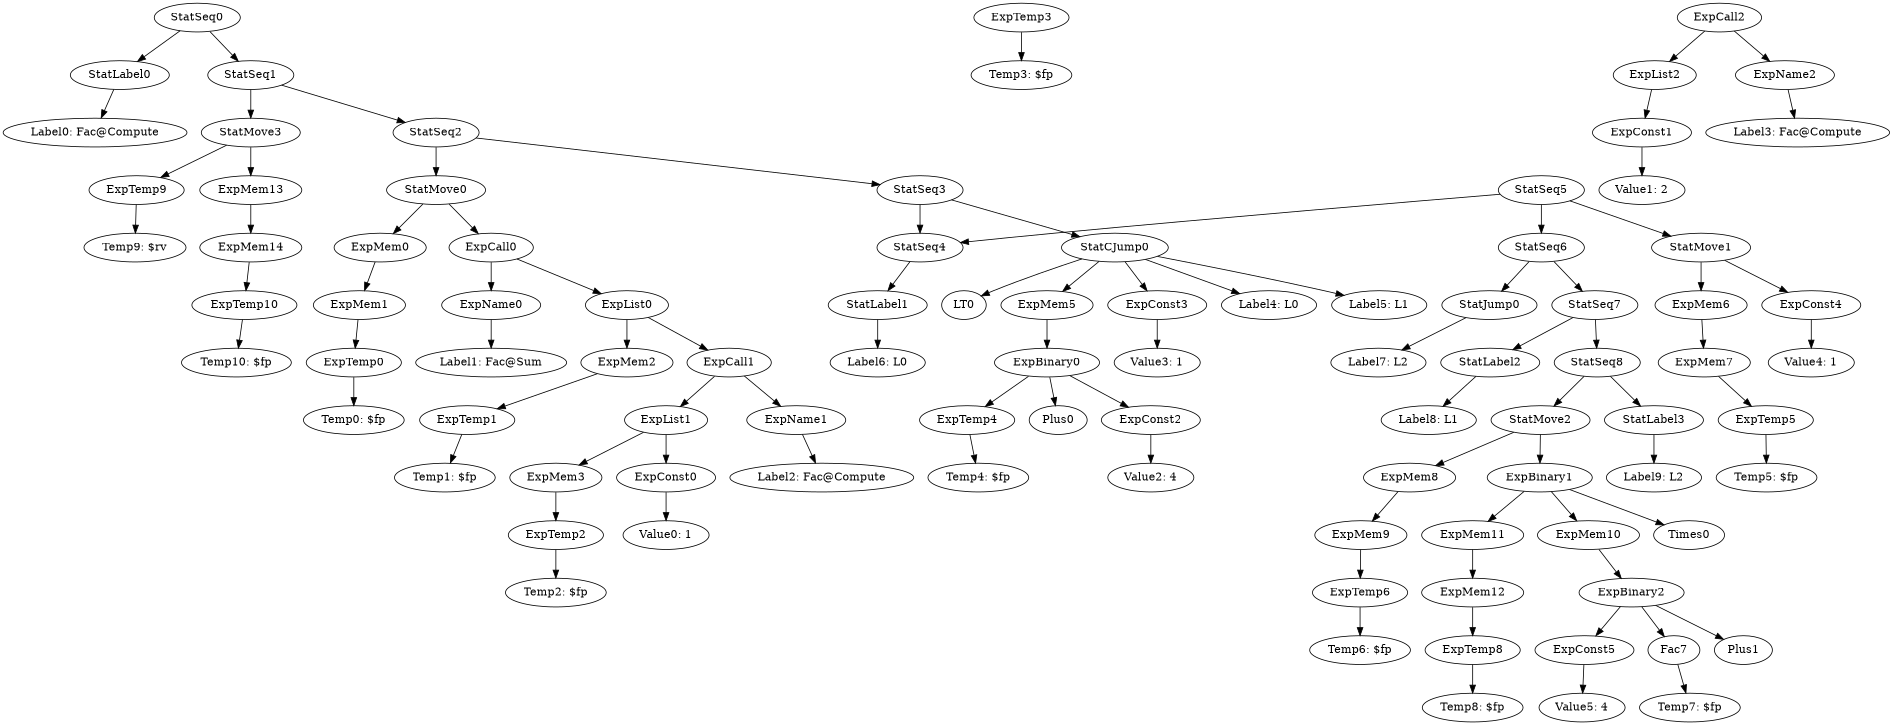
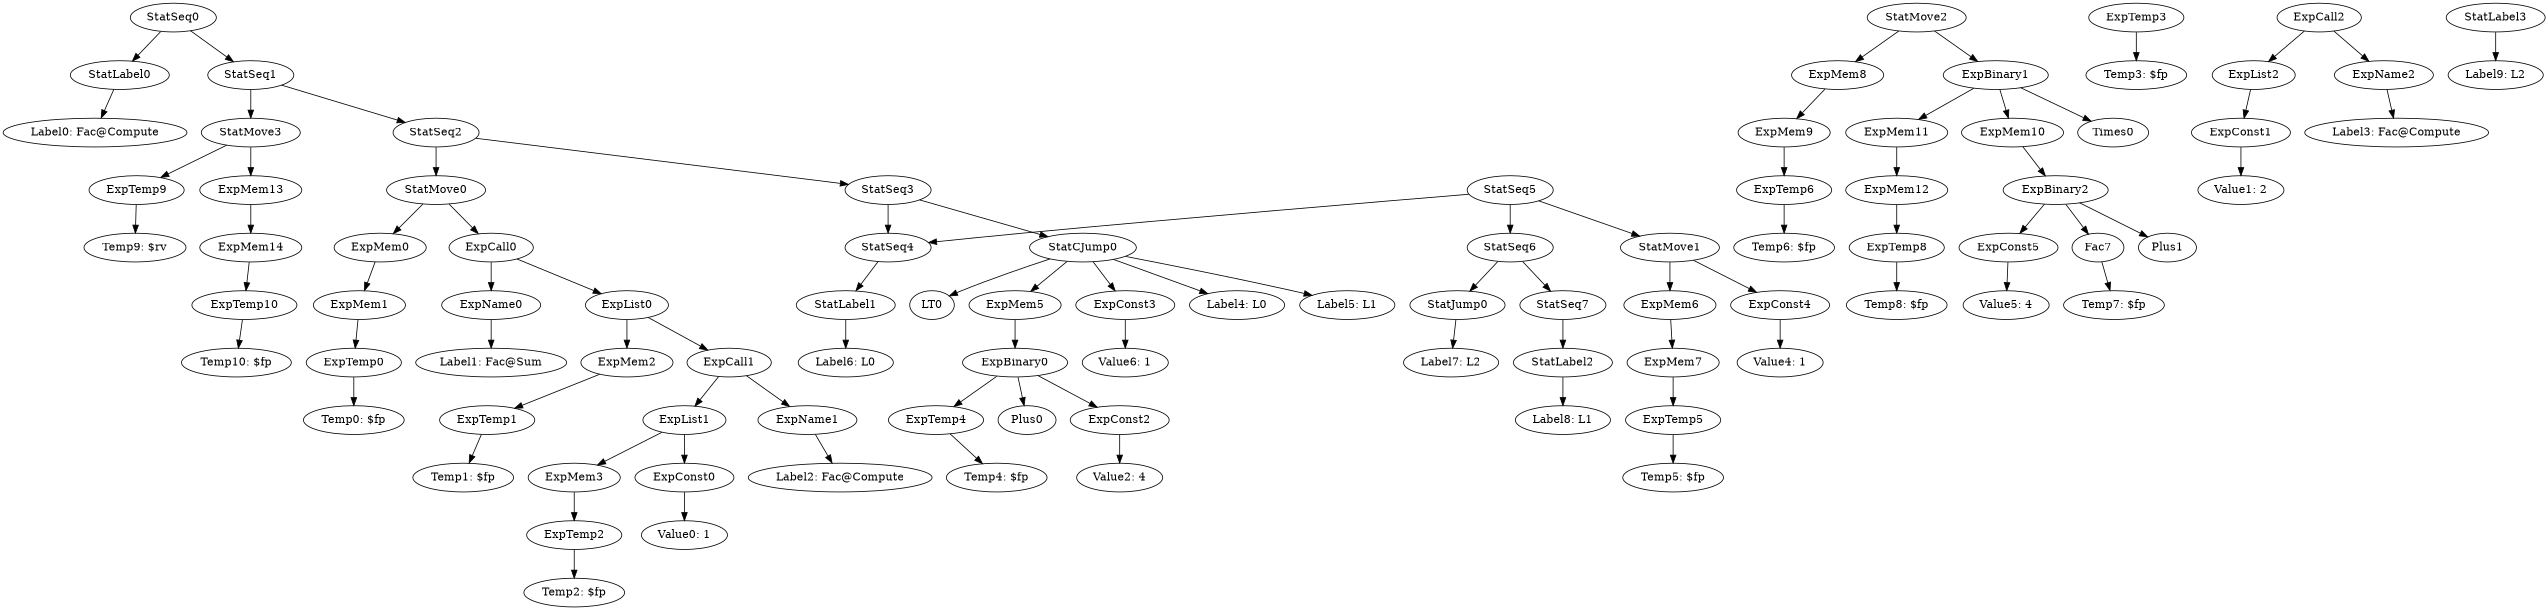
node "Value3: 1": label "Value3: 1" -> "Value6: 1"
node "StatSeq8": removed
